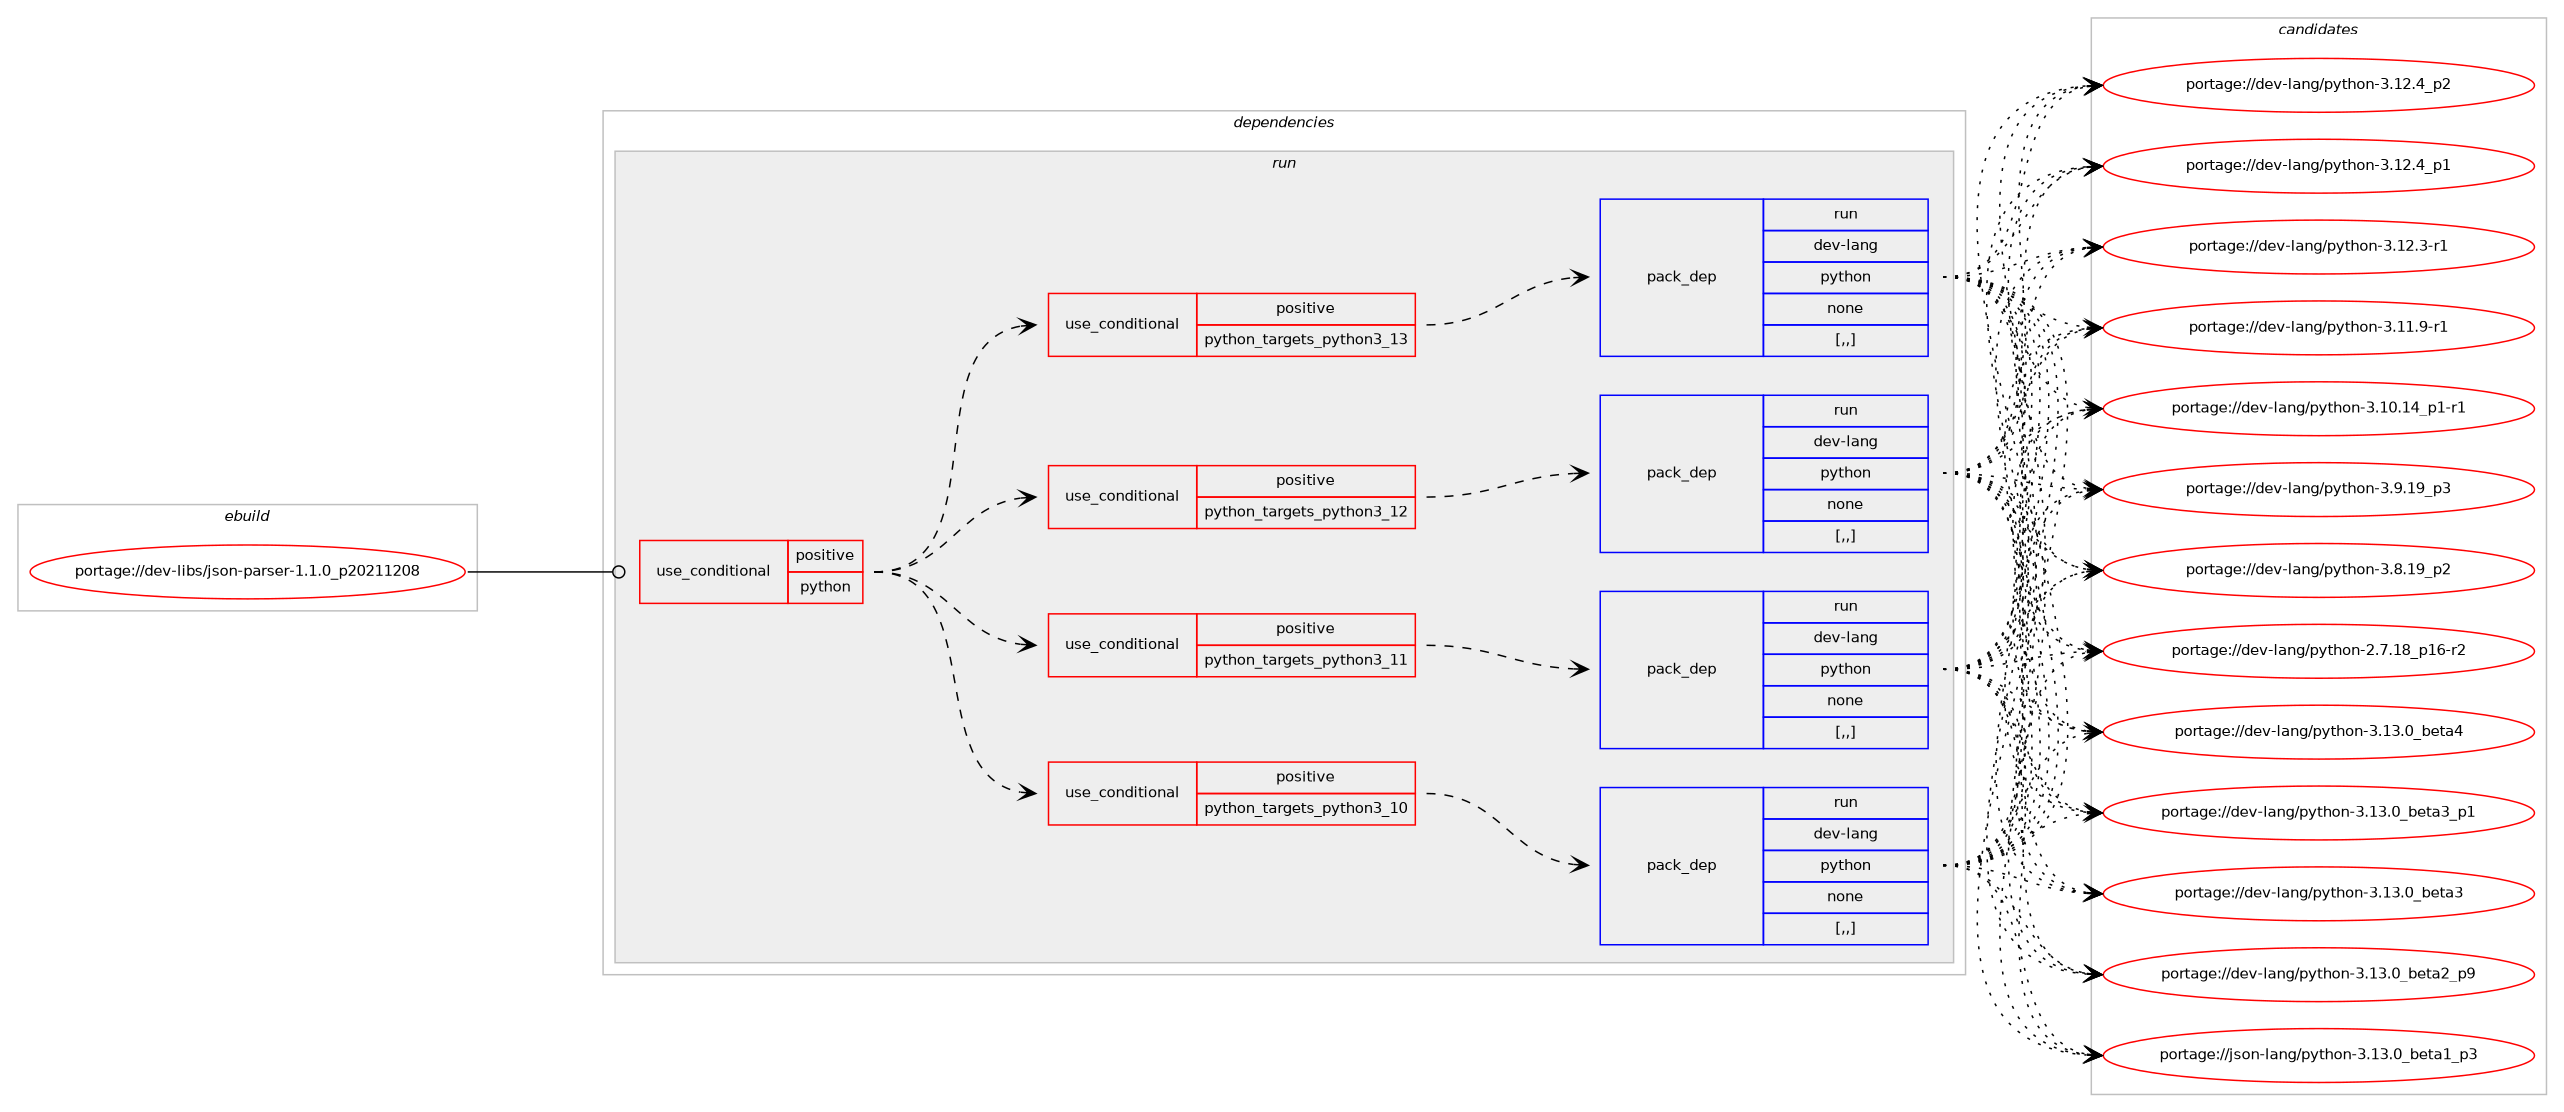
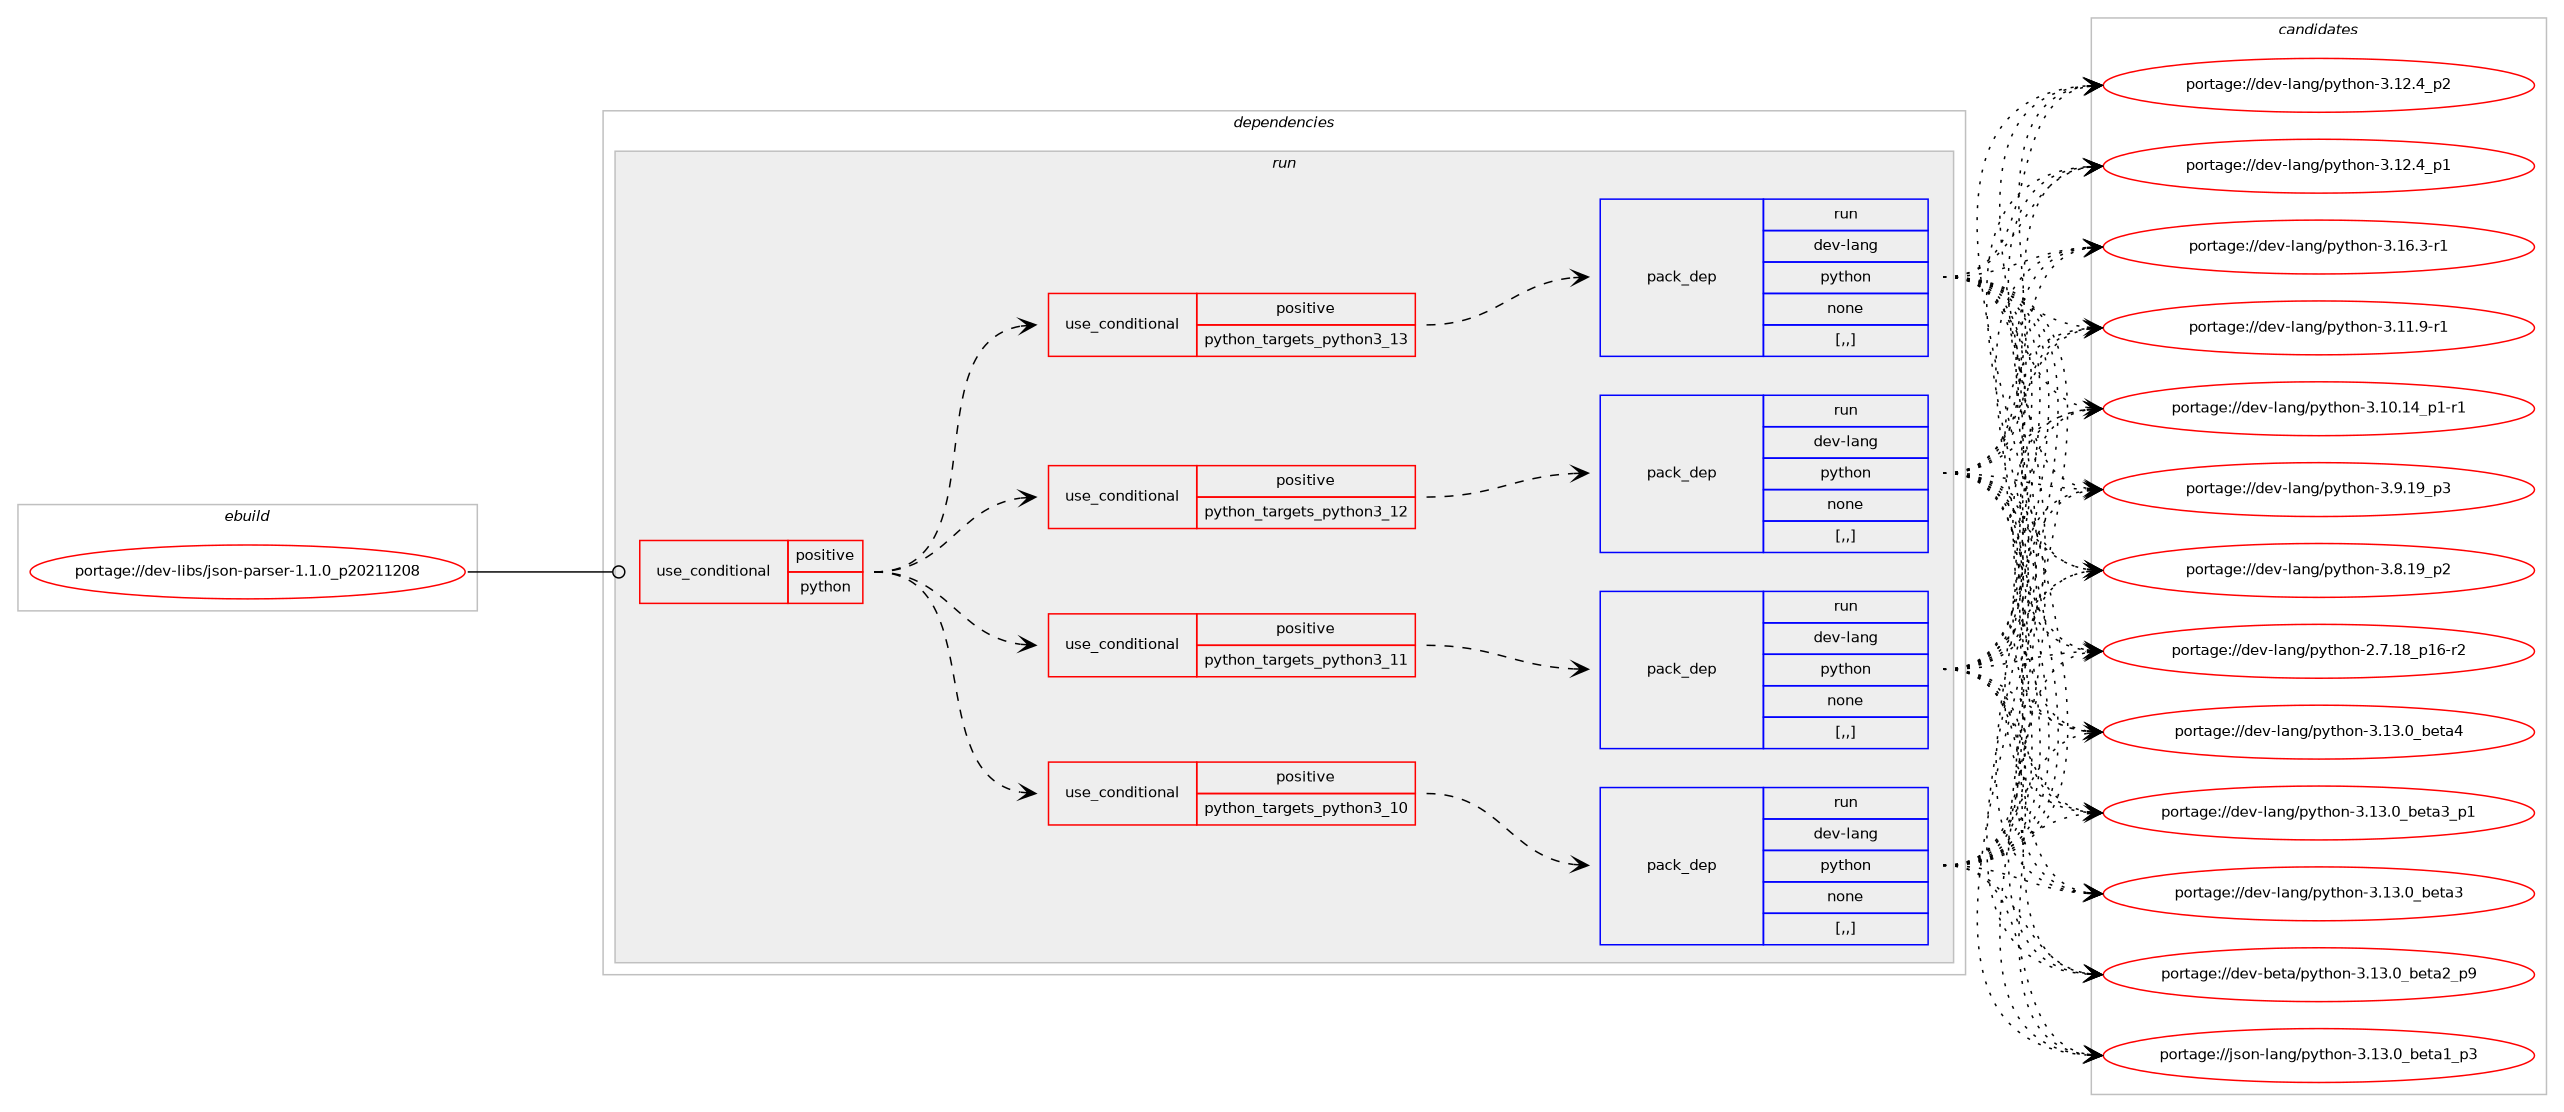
node "portage://dev-lang/python-3.12.3-r1": label "portage://dev-lang/python-3.12.3-r1" -> "portage://dev-lang/python-3.16.3-r1"
node "portage://dev-lang/python-3.13.0_beta2_p9": label "portage://dev-lang/python-3.13.0_beta2_p9" -> "portage://dev-beta/python-3.13.0_beta2_p9"
